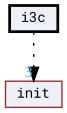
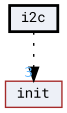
node "i3c": label "i3c" -> "i2c"
